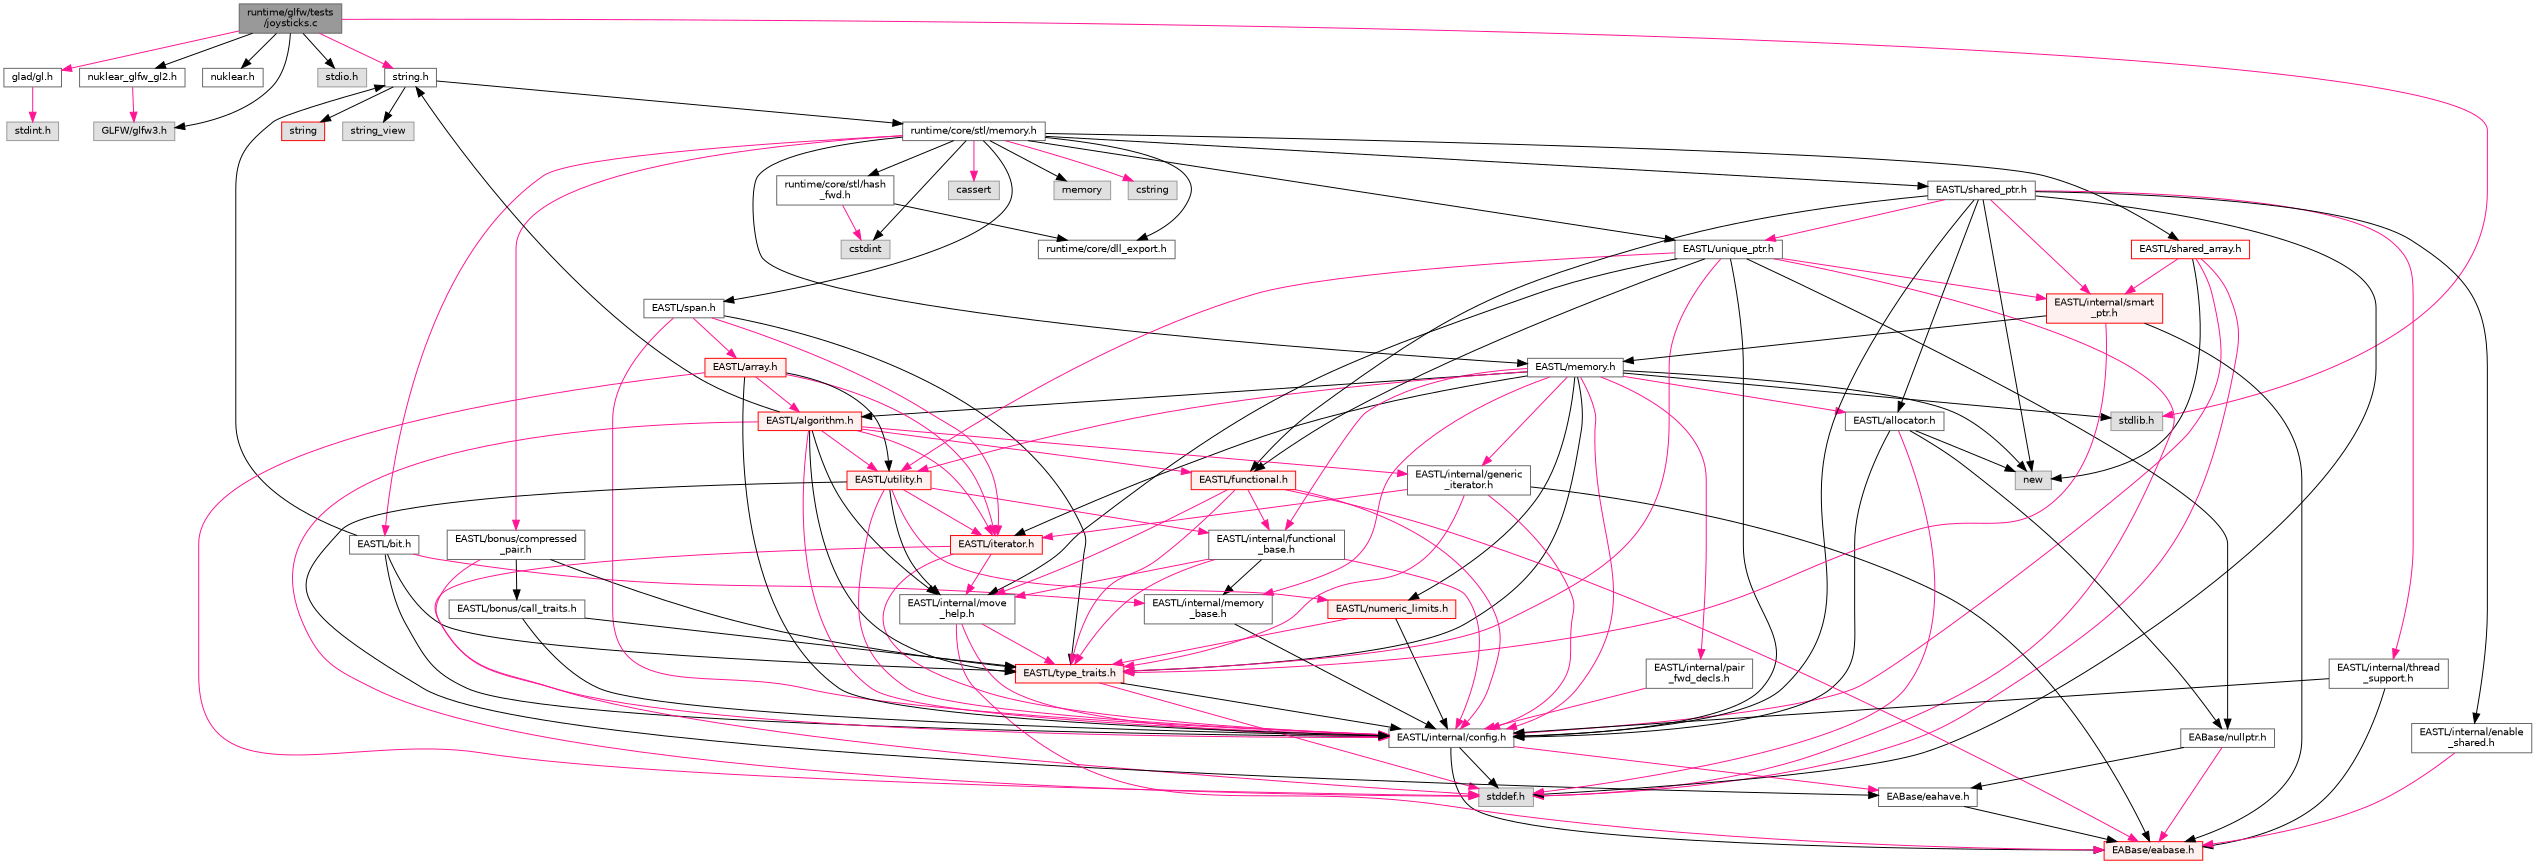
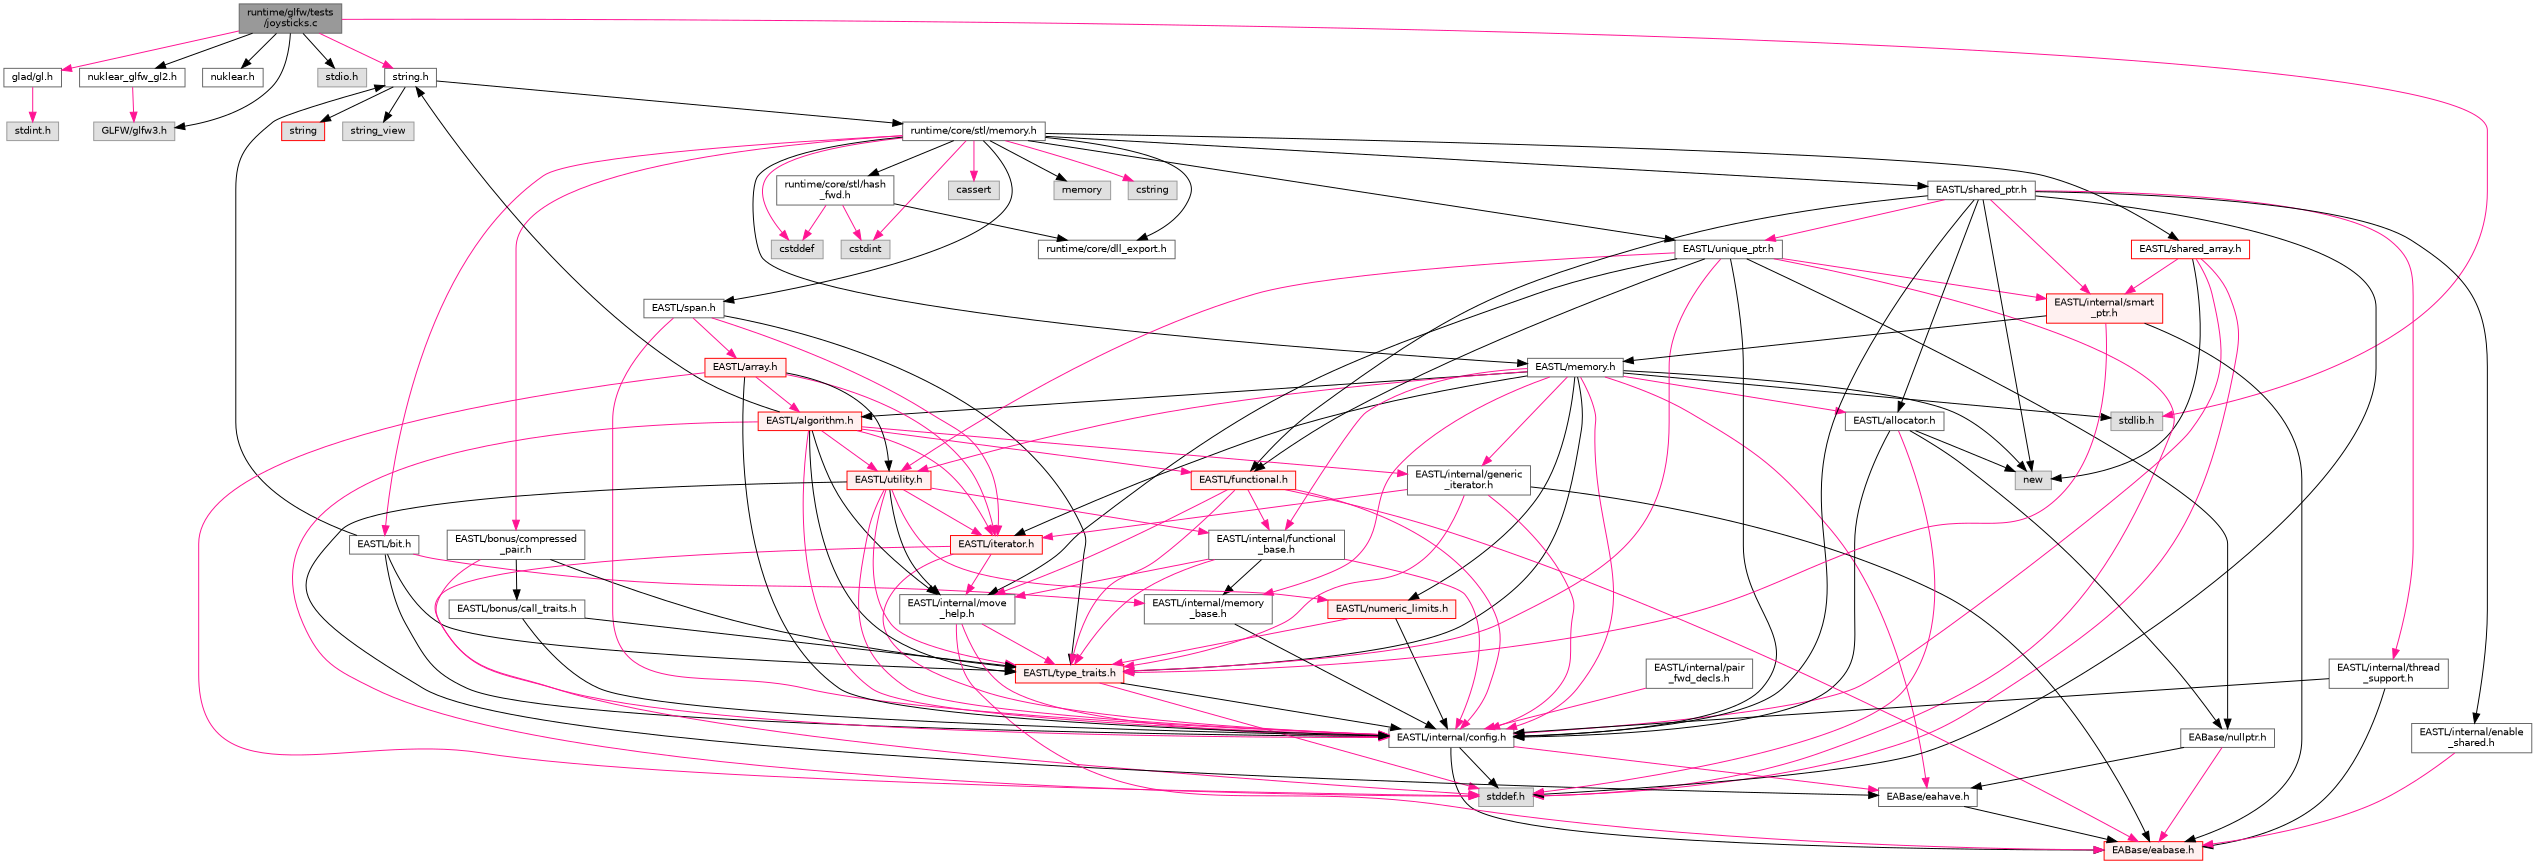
edge "runtime/core/stl/memory.h" -> "cstdint": color black -> deeppink
node "cstddef": added
edge "EASTL/memory.h" -> "EASTL/internal/pair _fwd_decls.h": now "EASTL/memory.h" -> "EABase/eahave.h"
edge "EASTL/utility.h" -> "EASTL/type_traits.h": added
